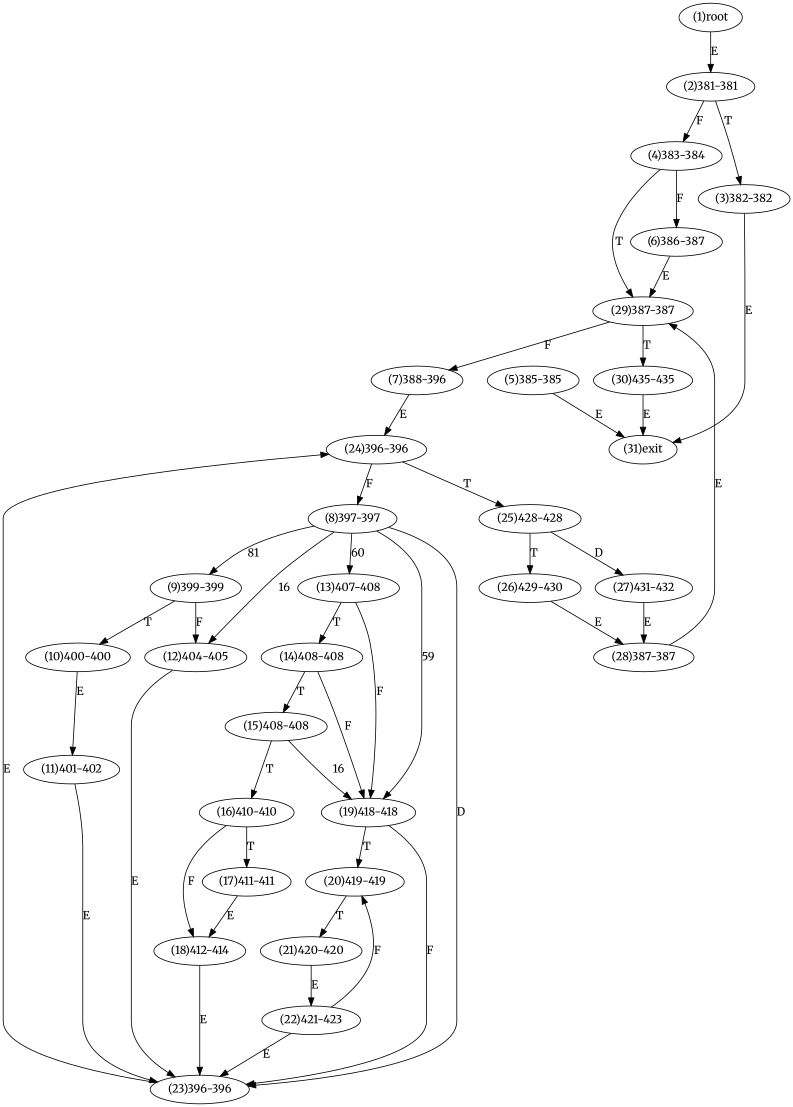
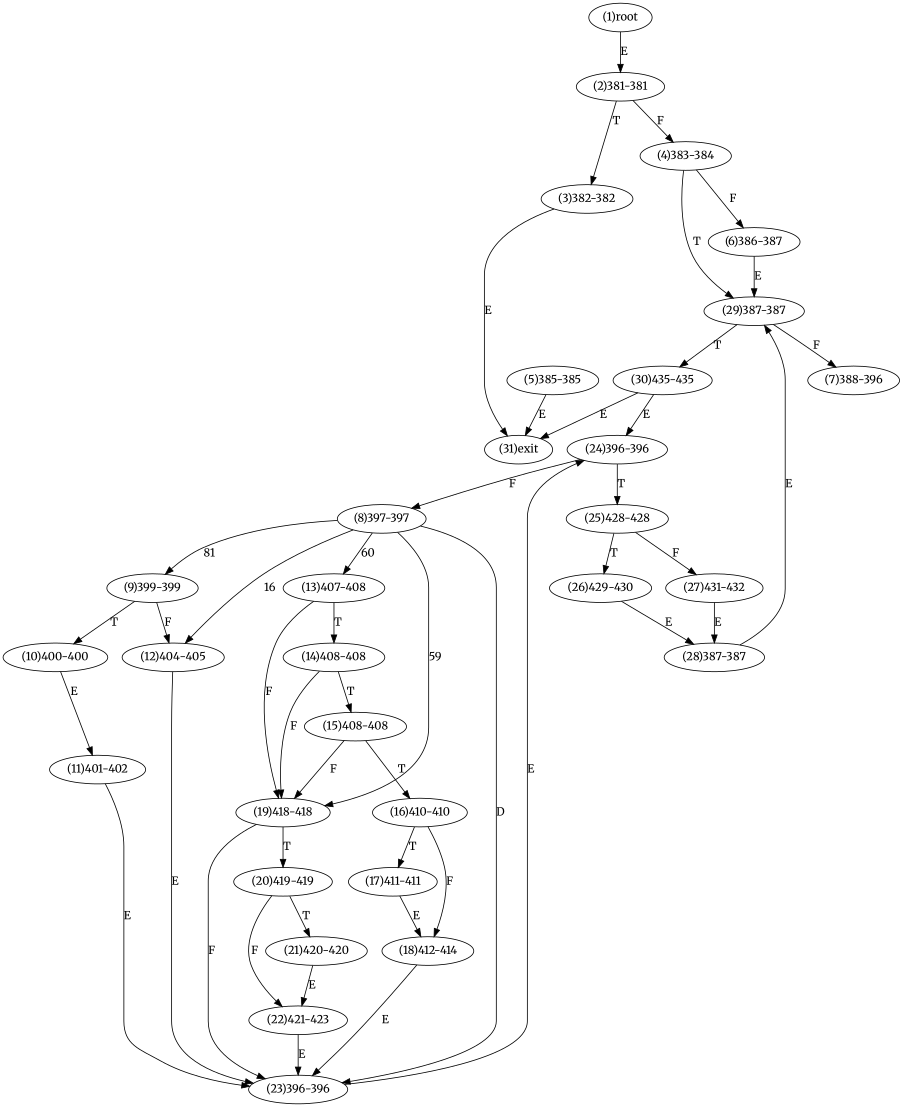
edge "(7)388-396" -> "(24)396-396": now "(30)435-435" -> "(24)396-396"
edge "(25)428-428" -> "(27)431-432": label "D" -> "F"
edge "(15)408-408" -> "(19)418-418": label "16" -> "F"
edge "(22)421-423" -> "(20)419-419": reversed
